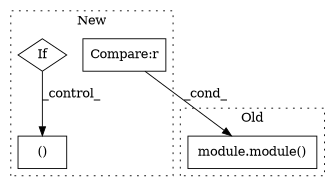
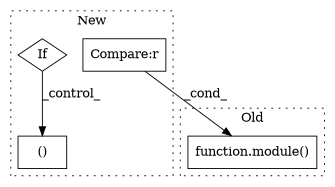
node "module.module()": label "module.module()" -> "function.module()"
